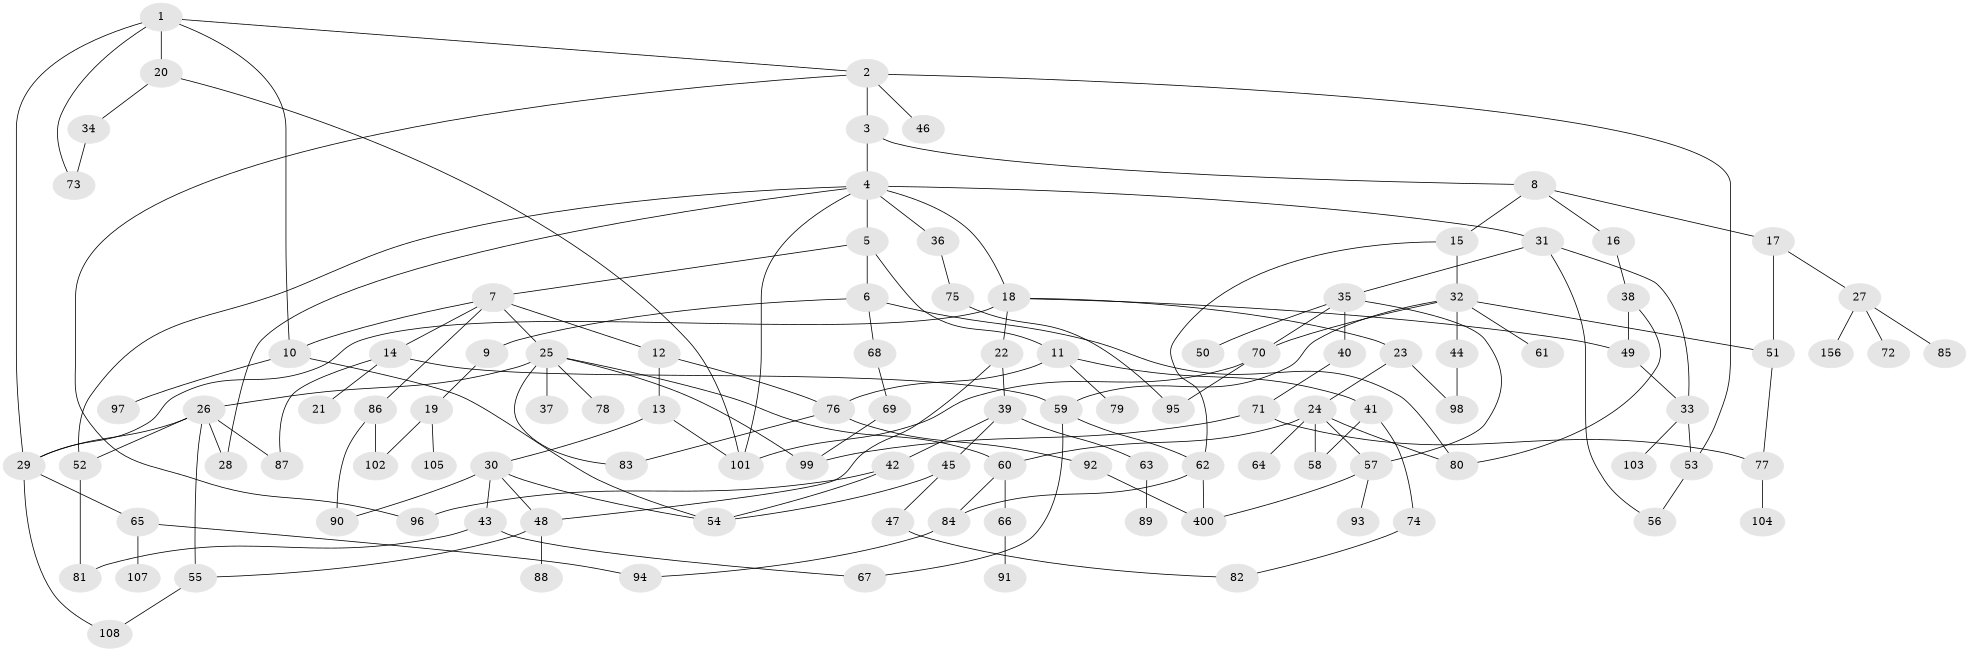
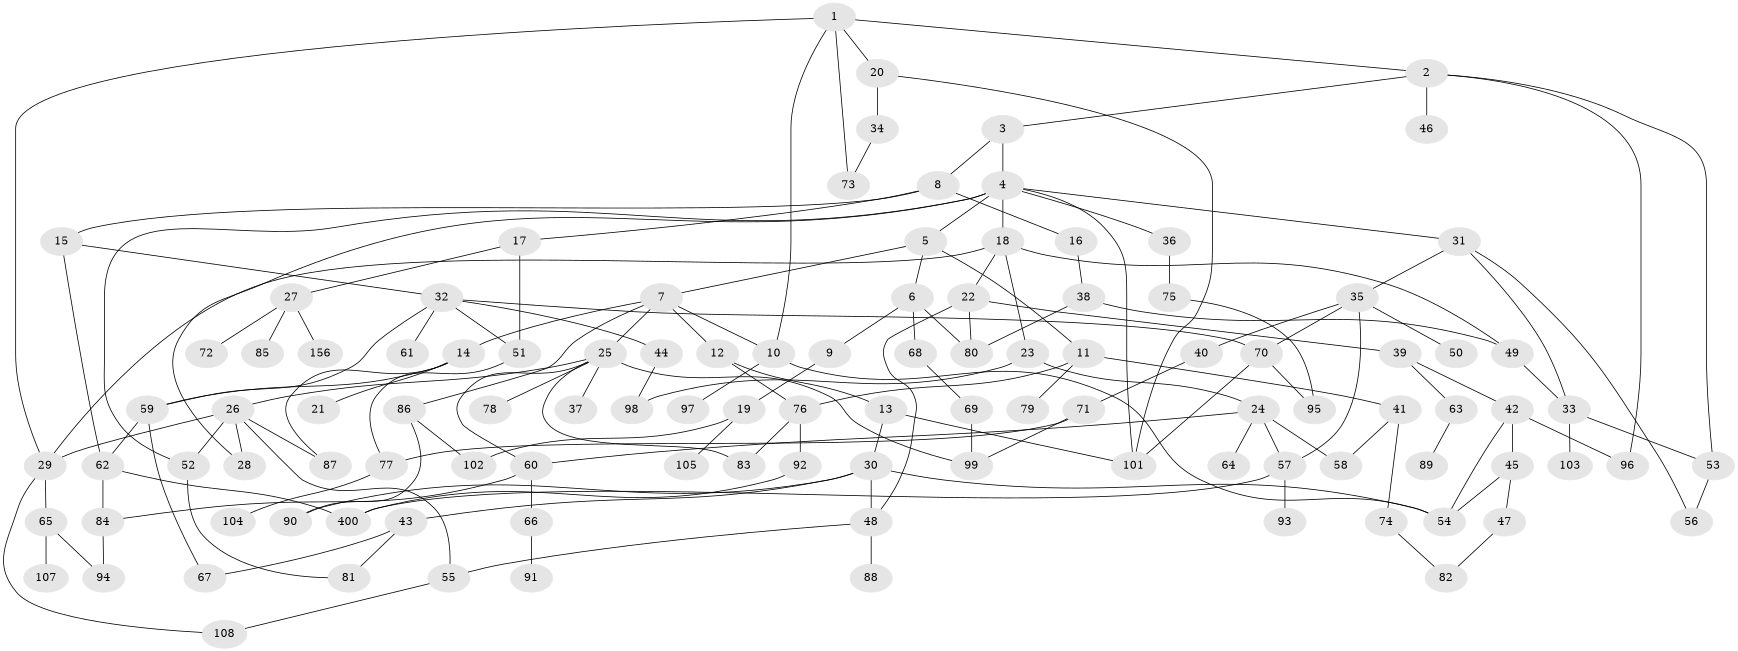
edge "24" -- "80": now "22" -- "80"
edge "39" -- "45": now "42" -- "45"
